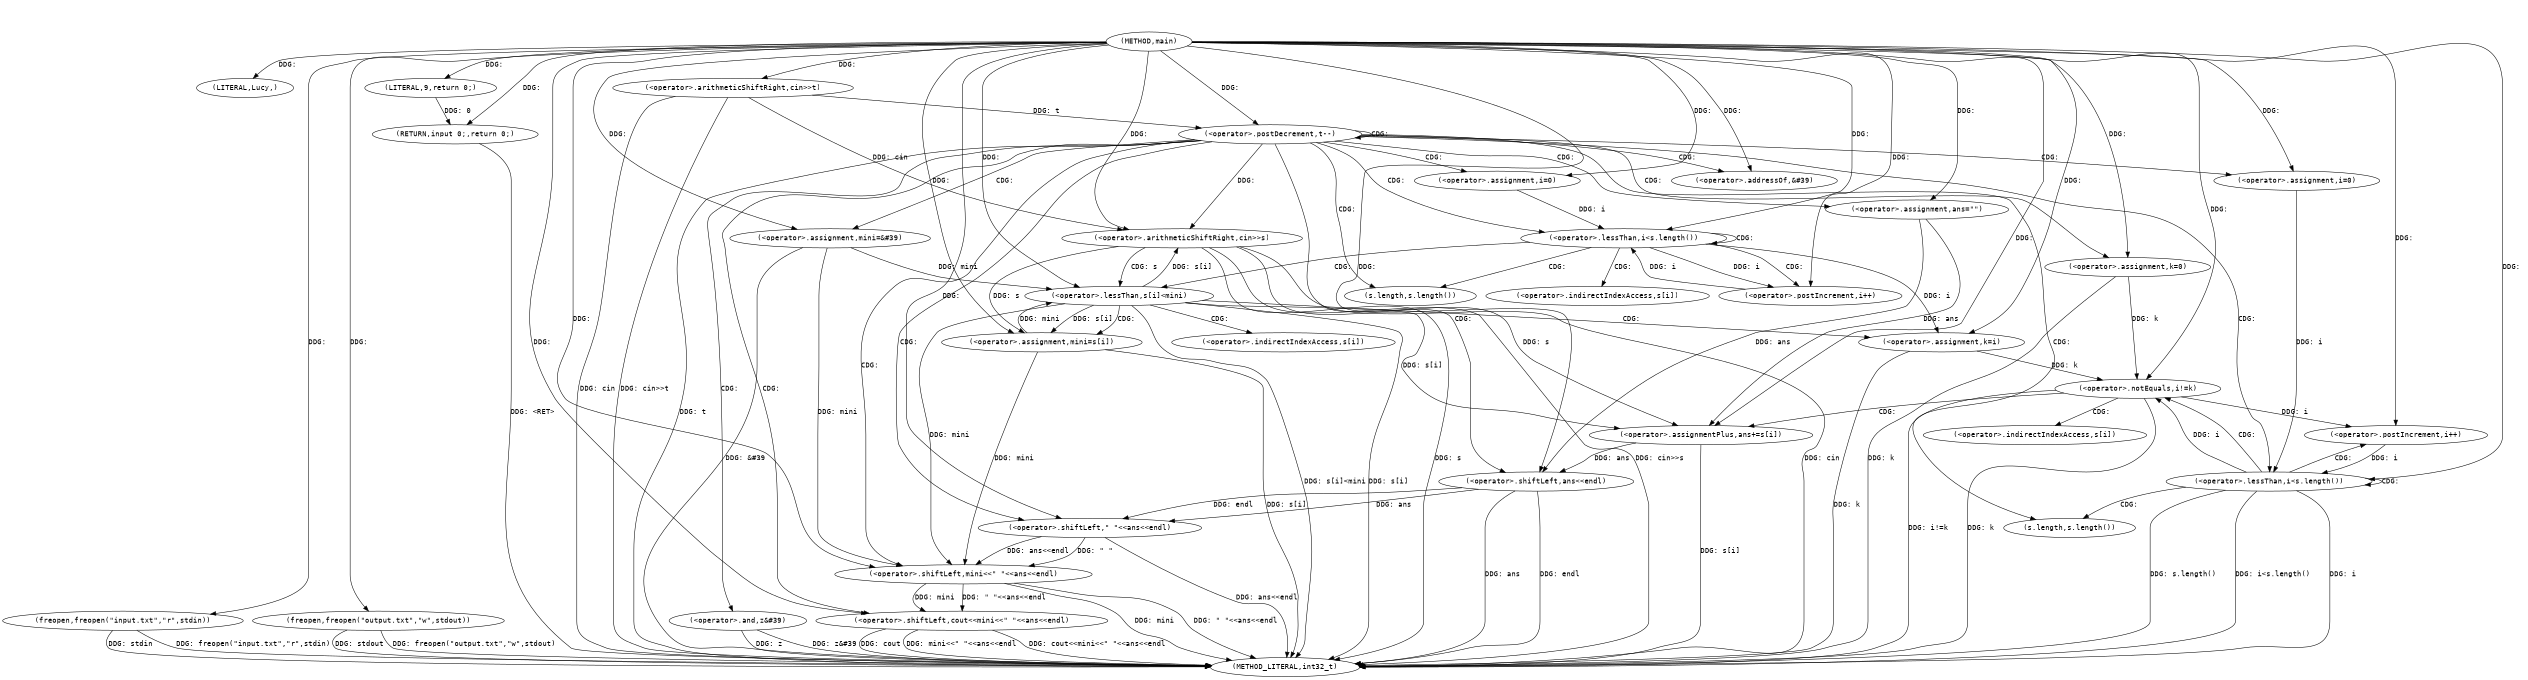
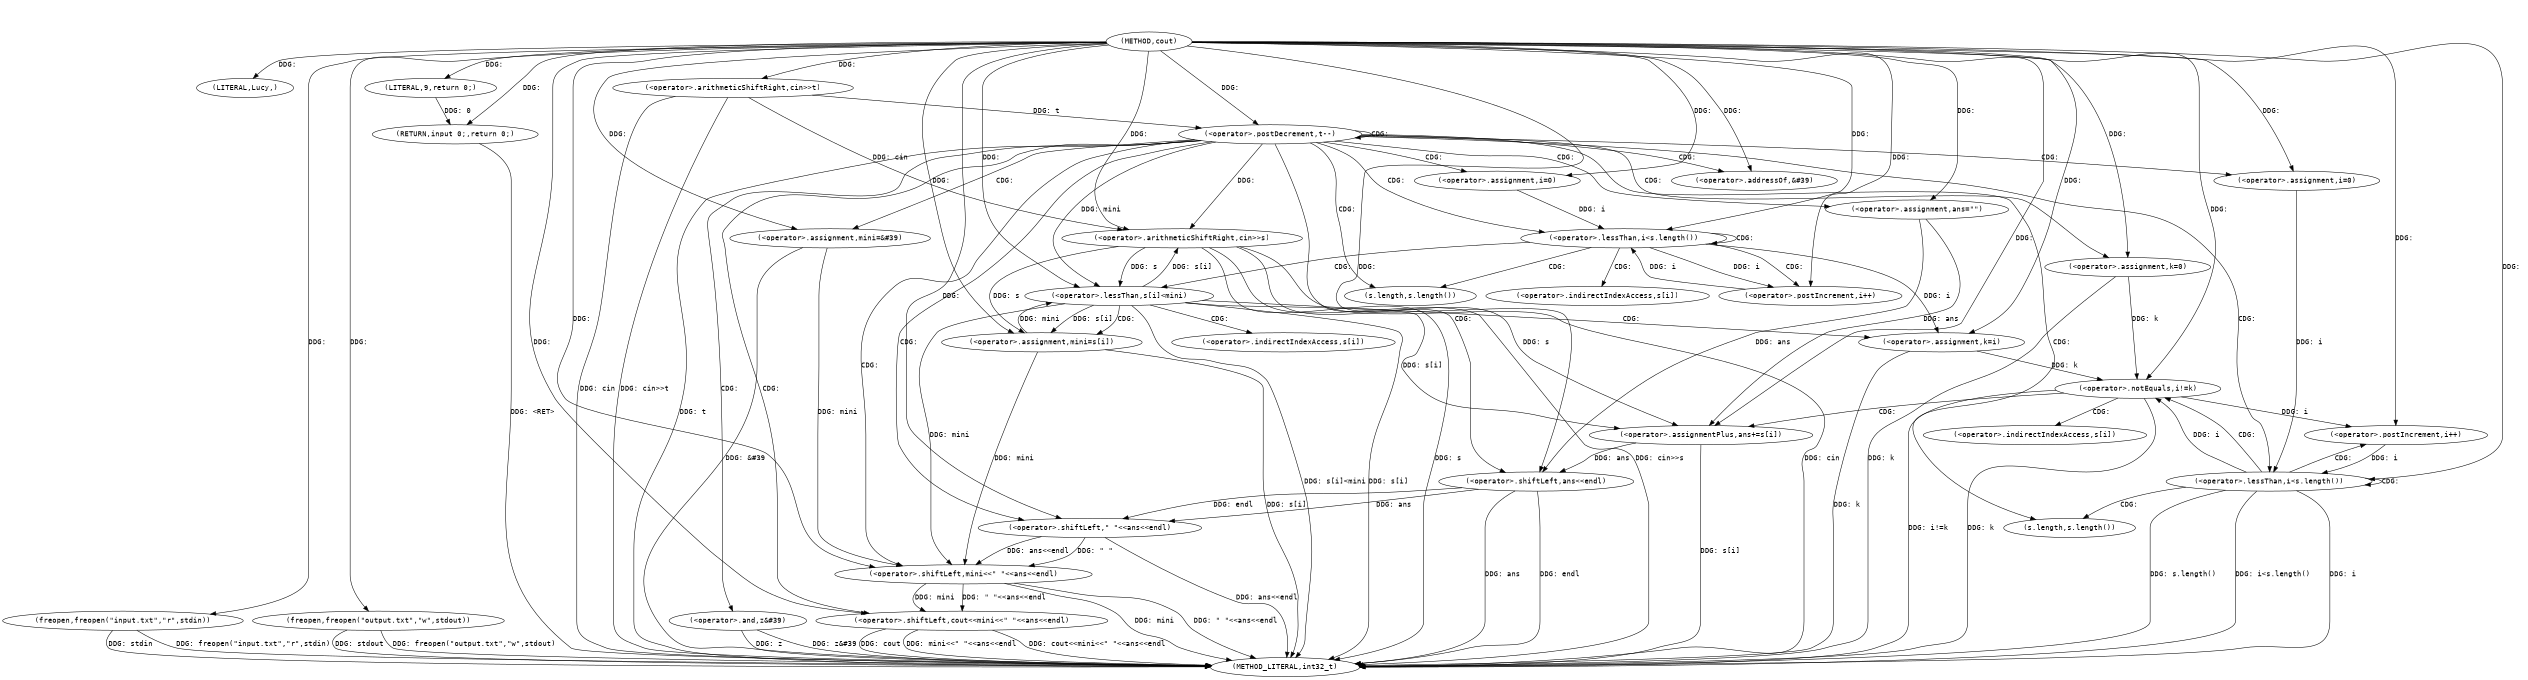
node "(METHOD,main)": label "(METHOD,main)" -> "(METHOD,cout)"
edge "(<operator>.arithmeticShiftRight,cin>>s)" -> "(<operator>.lessThan,s[i]<mini)": label "CDG: s" -> "DDG: s"
edge "(<operator>.assignment,mini=&#39)" -> "(<operator>.lessThan,s[i]<mini)": now "(<operator>.postDecrement,t--)" -> "(<operator>.lessThan,s[i]<mini)"
